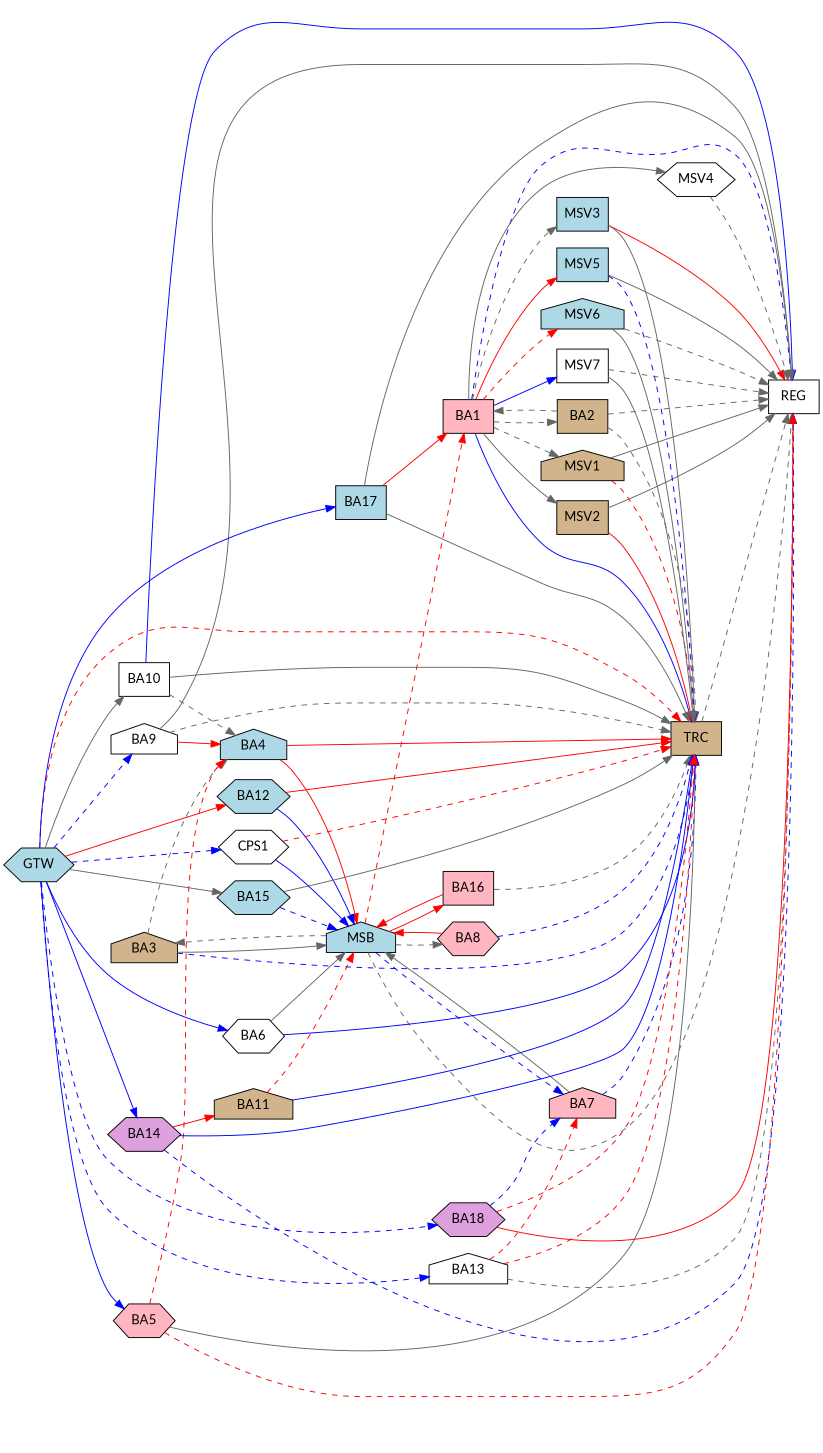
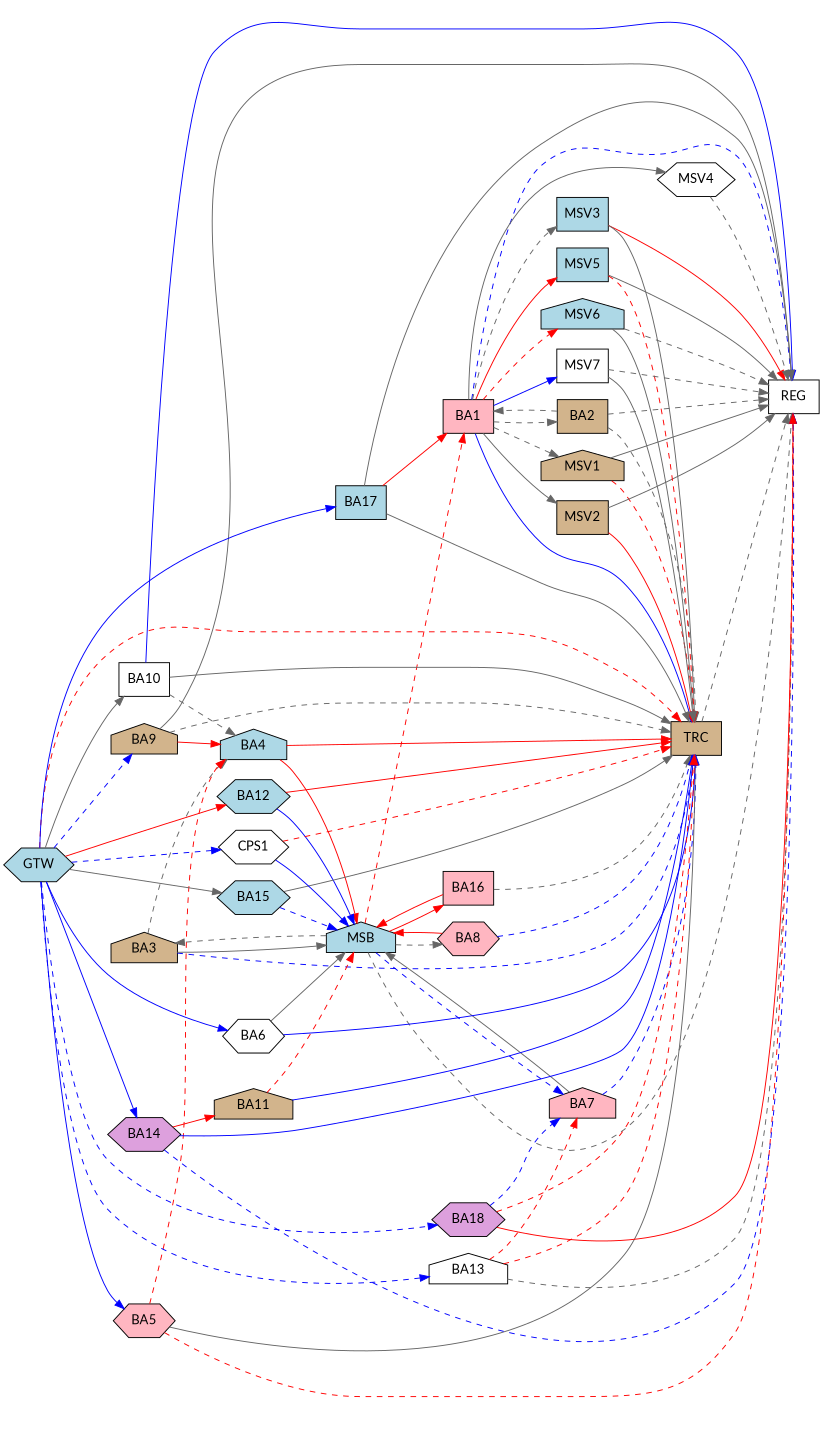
edge "MSV5" -> "TRC": color blue -> red
node "BA9": fillcolor white -> tan
